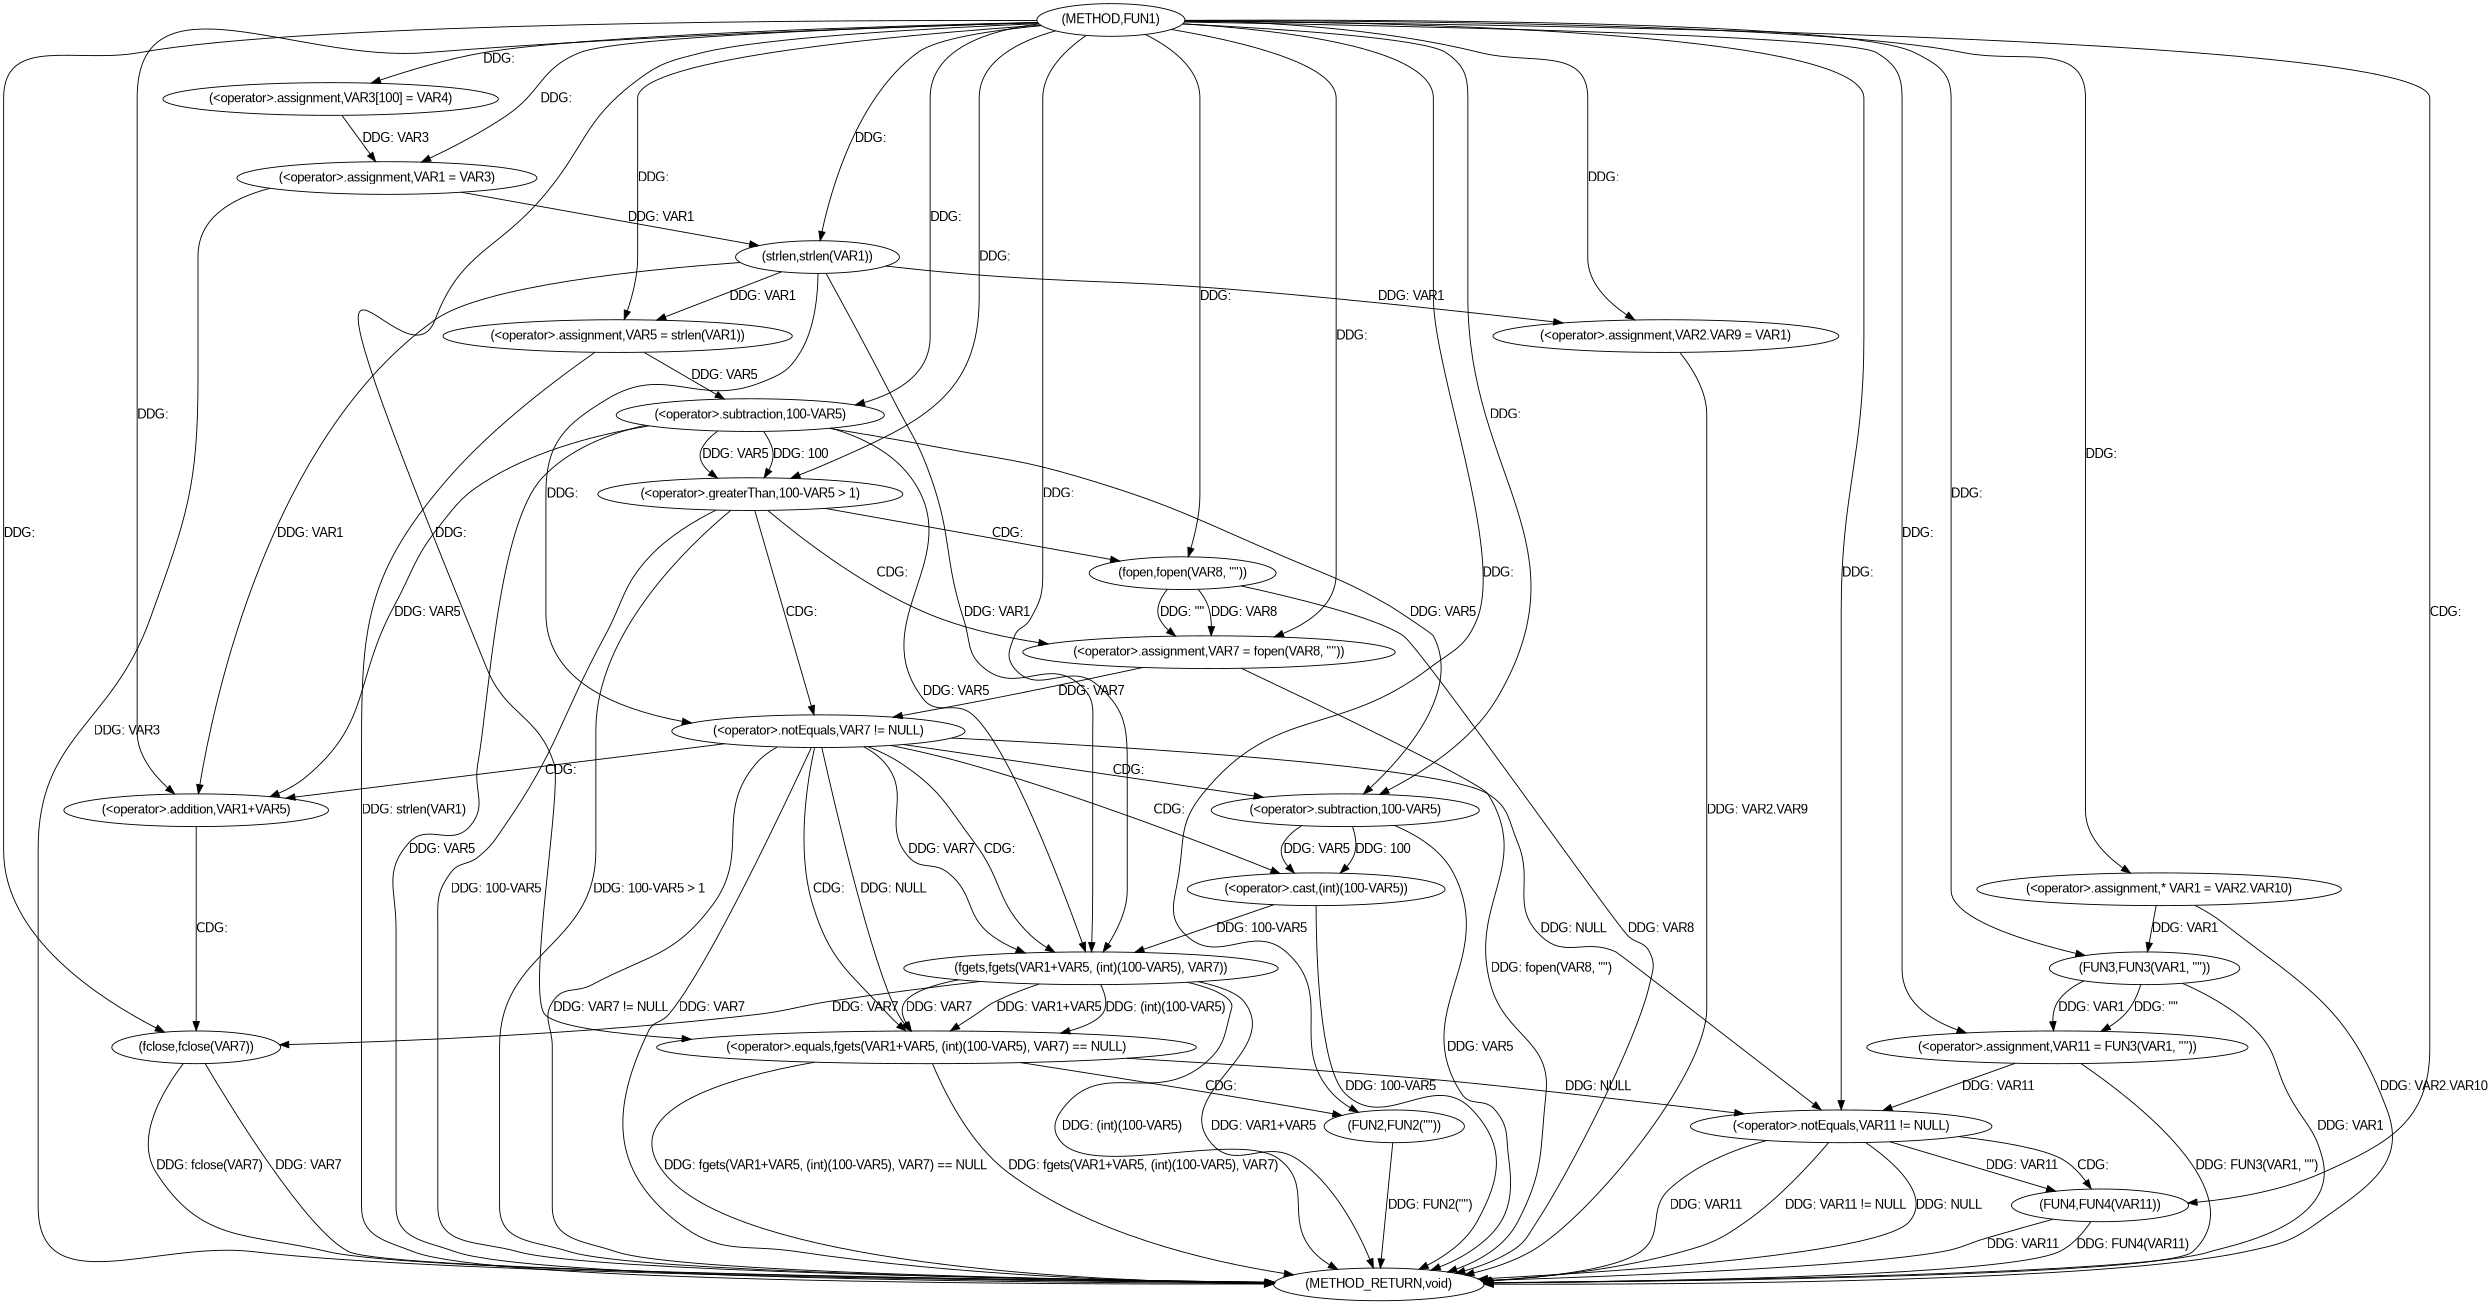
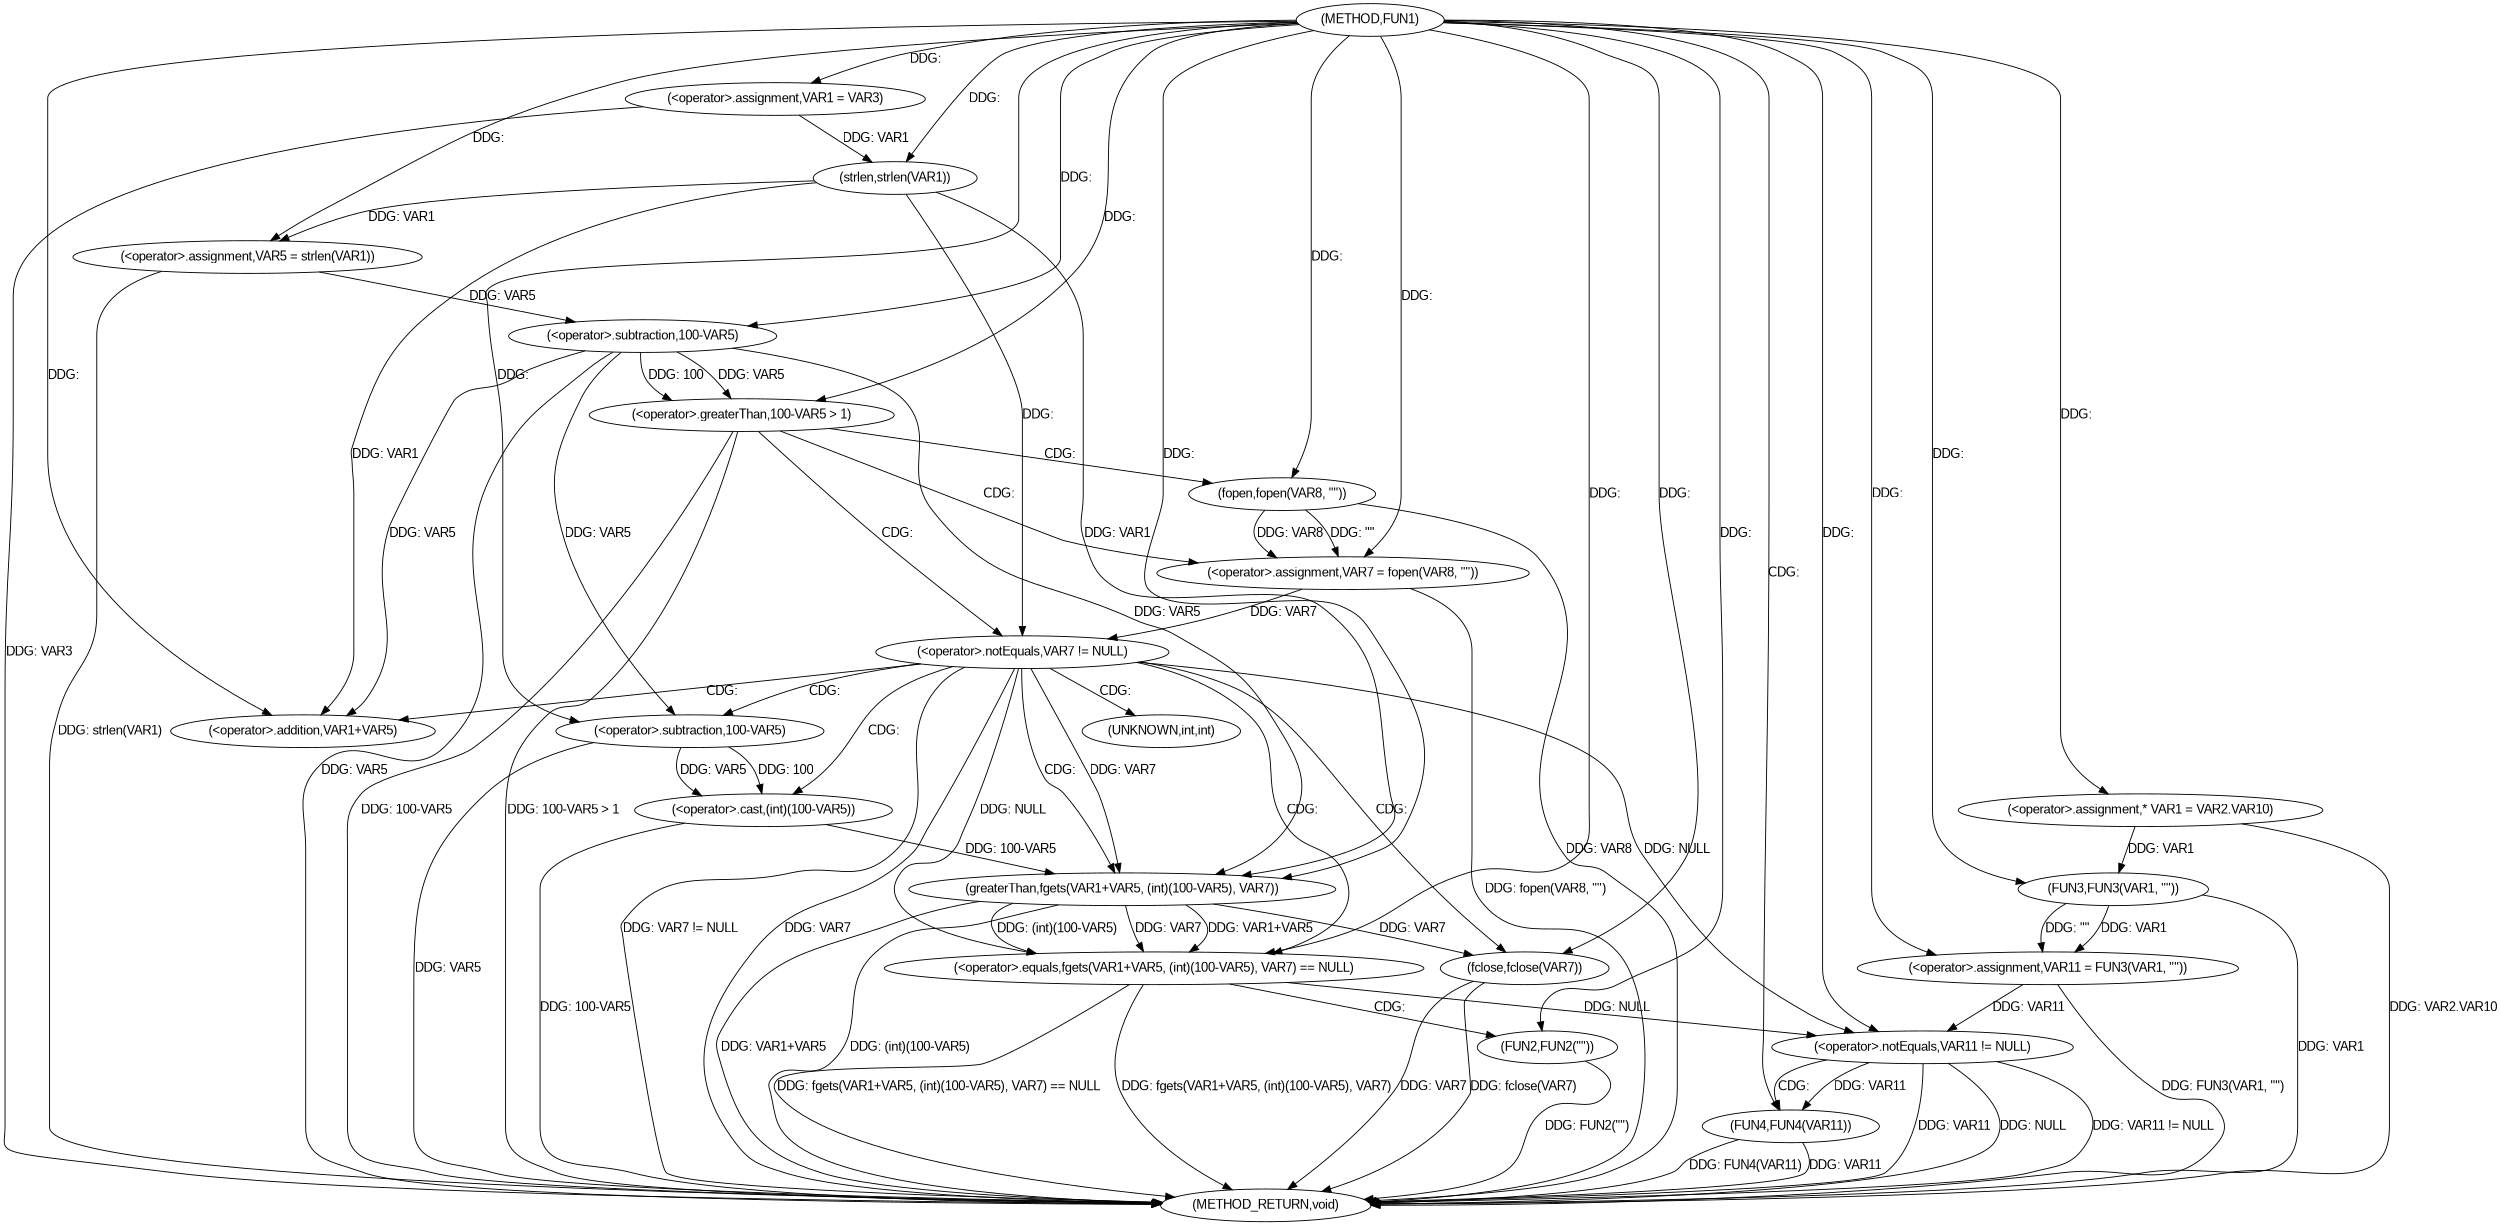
node "(<operator>.assignment,VAR3[100] = VAR4)": removed
node "(<operator>.assignment,VAR2.VAR9 = VAR1)": removed
node "(UNKNOWN,int,int)": added
edge "(<operator>.addition,VAR1+VAR5)" -> "(fclose,fclose(VAR7))": now "(<operator>.notEquals,VAR7 != NULL)" -> "(fclose,fclose(VAR7))"
node "(fgets,fgets(VAR1+VAR5, (int)(100-VAR5), VAR7))": label "(fgets,fgets(VAR1+VAR5, (int)(100-VAR5), VAR7))" -> "(greaterThan,fgets(VAR1+VAR5, (int)(100-VAR5), VAR7))"
